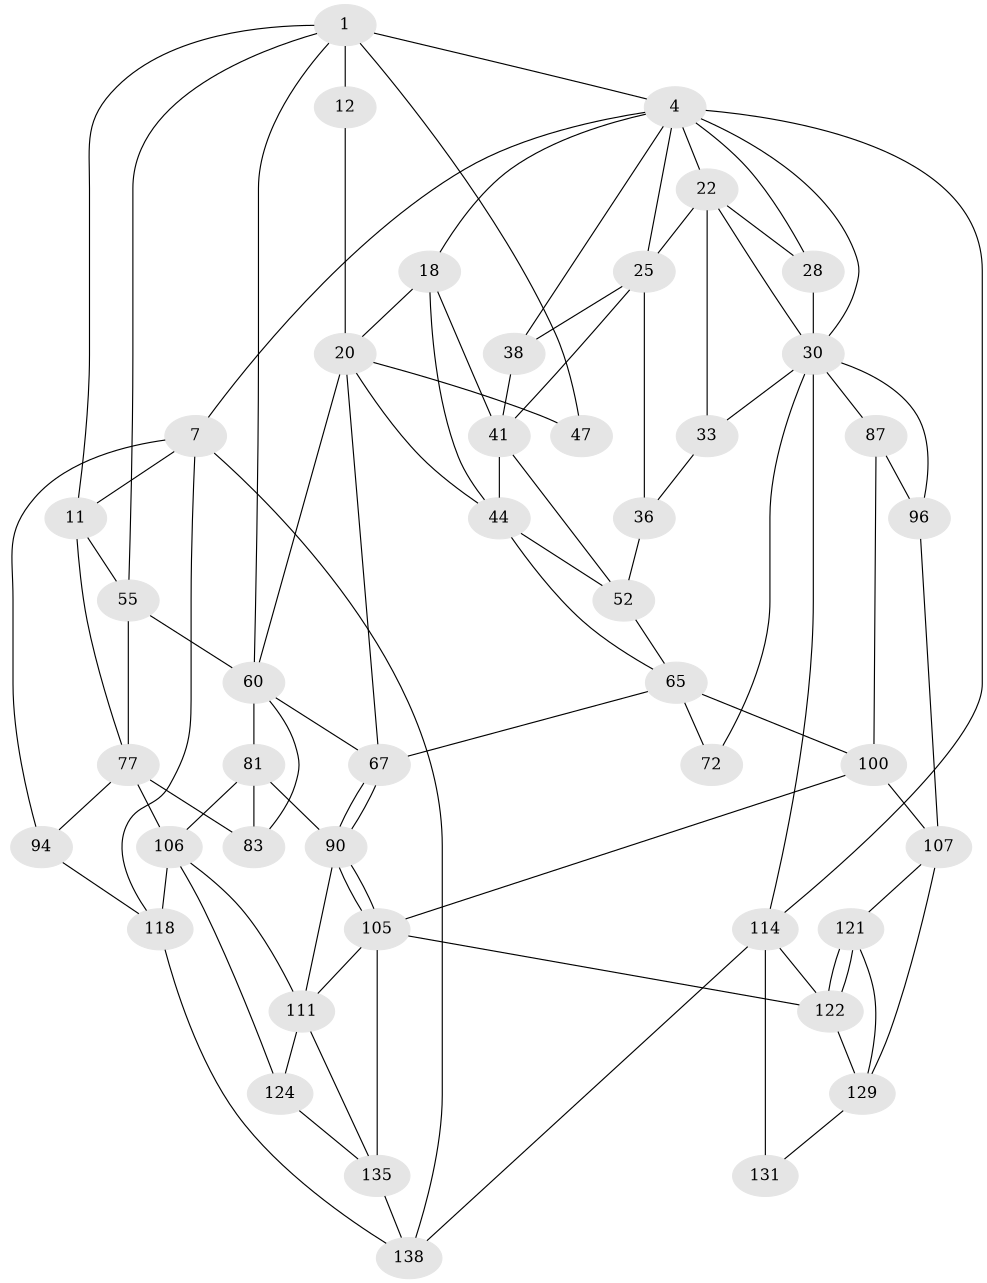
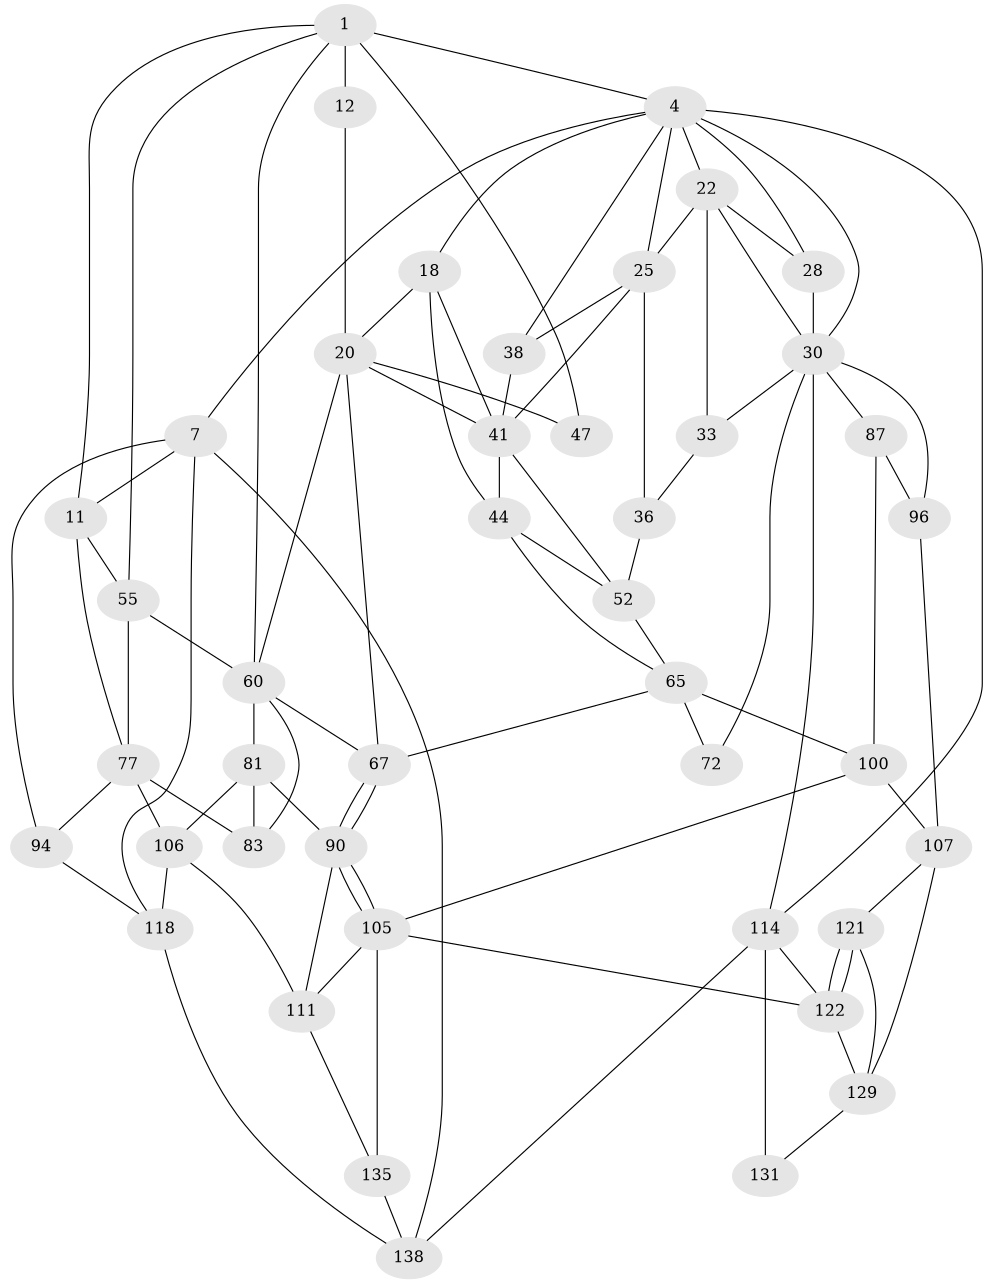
edge "20" -- "44": now "20" -- "41"
node "124": removed
